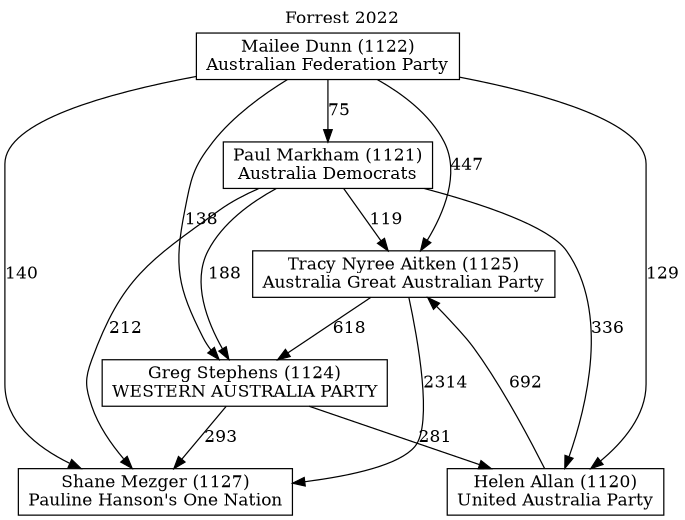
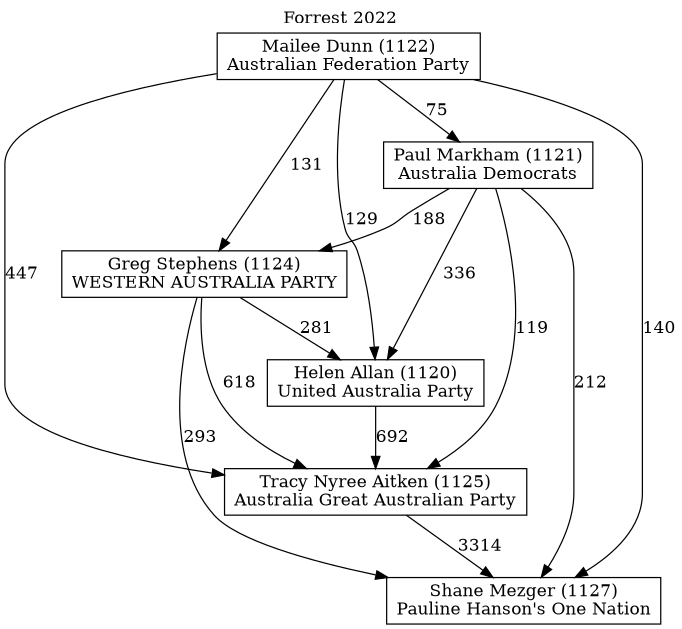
edge "Mailee Dunn (1122) Australian Federation Party" -> "Greg Stephens (1124) WESTERN AUSTRALIA PARTY": label "138" -> "131"
edge "Tracy Nyree Aitken (1125) Australia Great Australian Party" -> "Greg Stephens (1124) WESTERN AUSTRALIA PARTY": reversed
edge "Tracy Nyree Aitken (1125) Australia Great Australian Party" -> "Shane Mezger (1127) Pauline Hanson's One Nation": label "2314" -> "3314"
